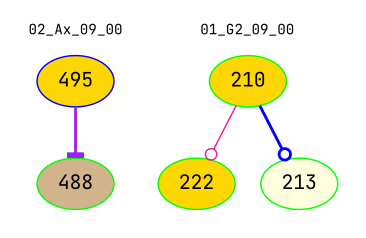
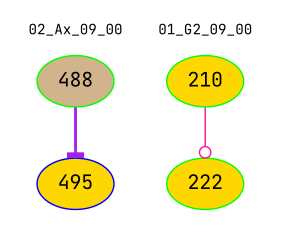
edge "495" -> "488": reversed
node "213": removed
